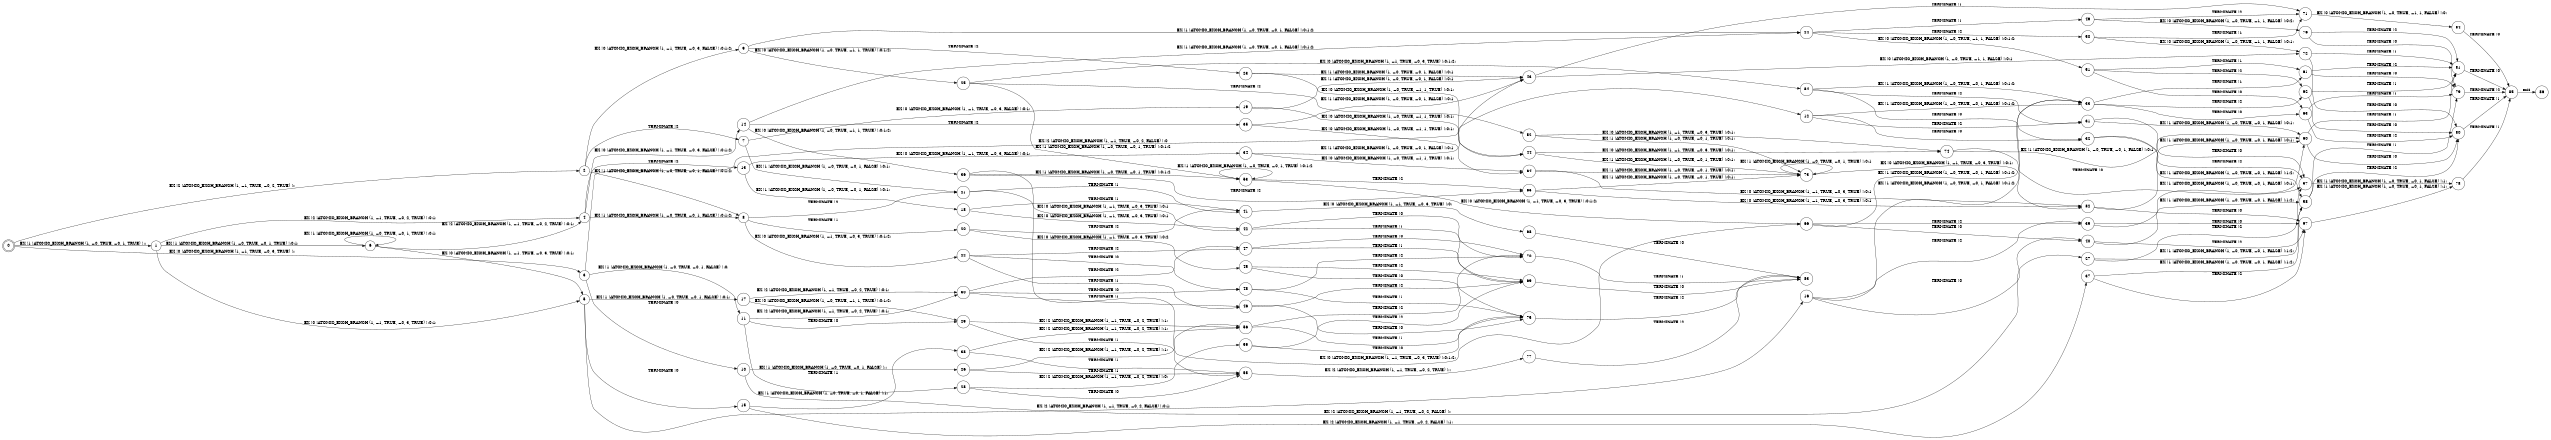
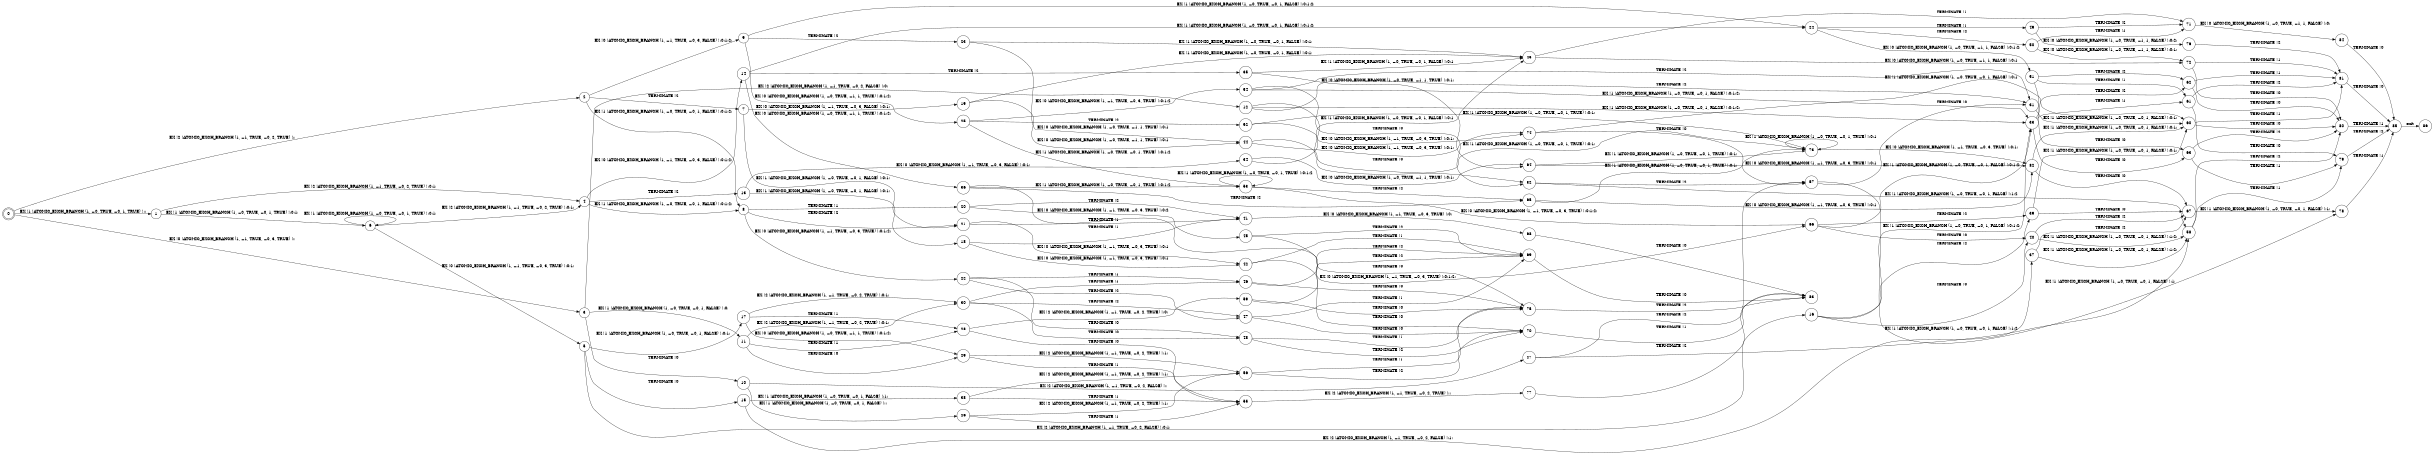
edge "76" -> "79": removed, label "TERMINATE !0"
edge "31" -> "57": reversed
edge "17" -> "28": added, label "TERMINATE !1"
edge "1" -> "5": removed, label "EX !0 !ATOMIC_EXCH_BRANCH (1, +1, TRUE, +0, 3, TRUE) !:0:1:"
